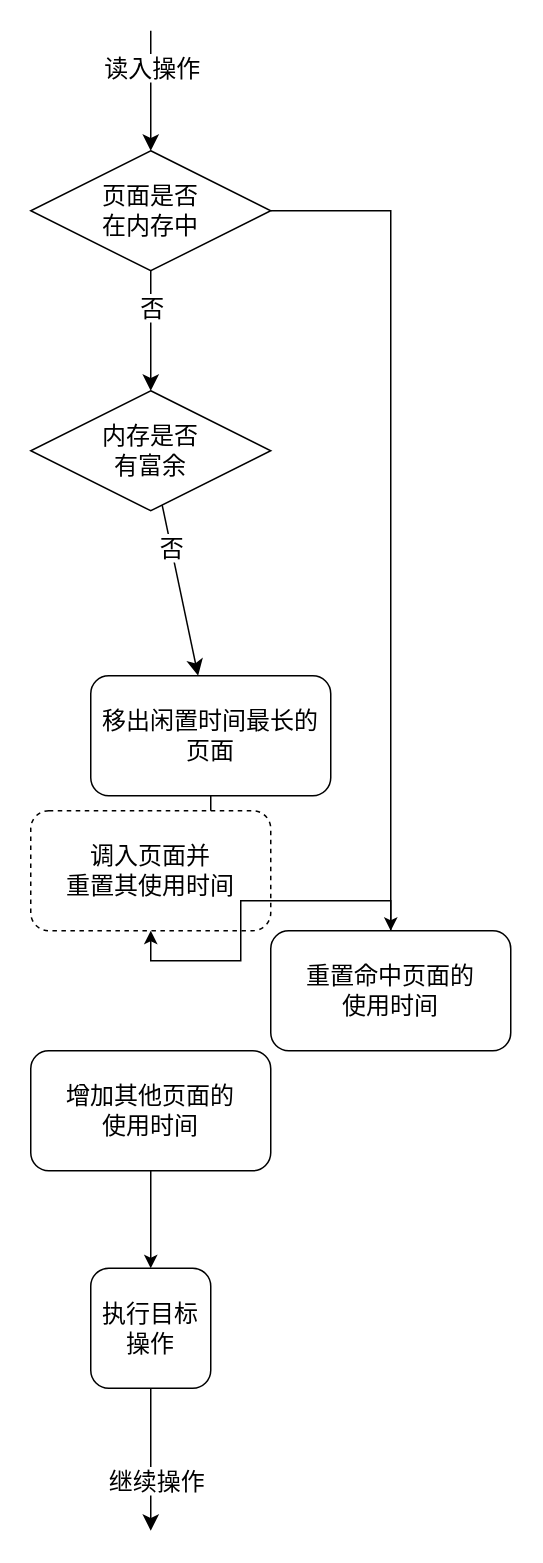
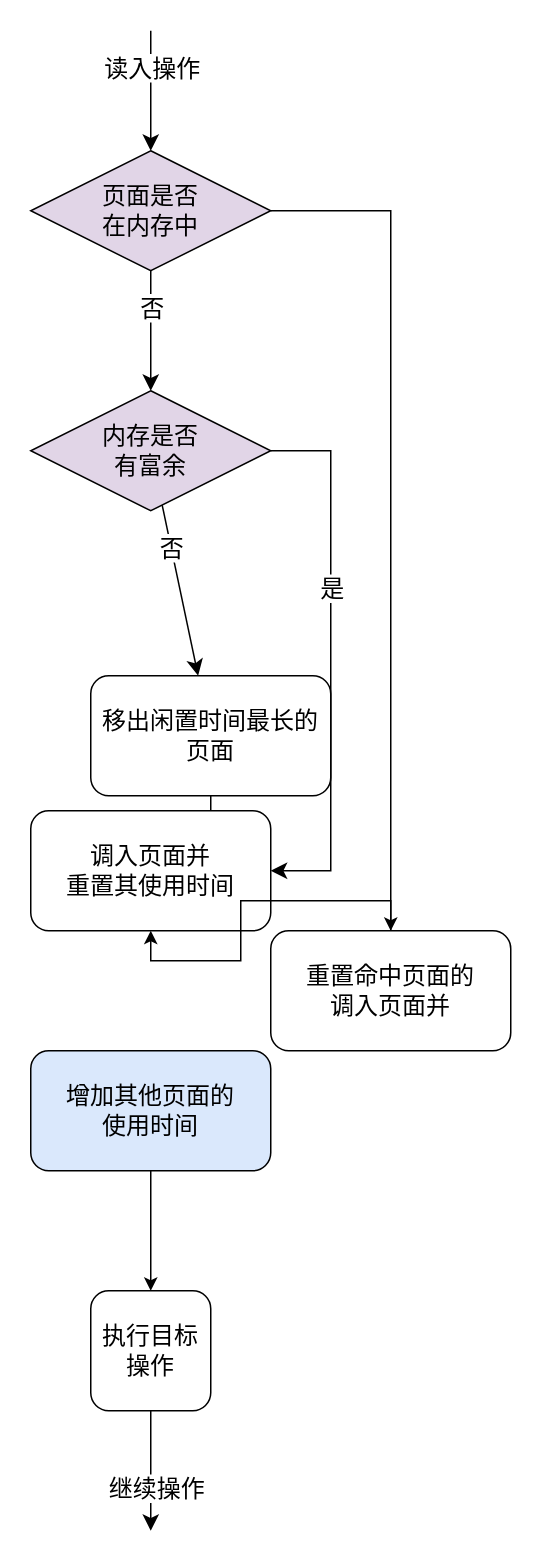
node "页面是否 在内存中": fillcolor #ffffff -> #e1d5e7
node "内存是否 有富余": fillcolor #ffffff -> #e1d5e7
edge "内存是否 有富余" -> "调入页面并 重置其使用时间": added, label "是"
node "调入页面并 重置其使用时间": style dashed -> solid
node "重置命中页面的 使用时间": label "重置命中页面的 使用时间" -> "重置命中页面的 调入页面并"
node "增加其他页面的 使用时间": fillcolor #ffffff -> #dae8fc
node "执行目标操作": moved (151, 1328) -> (151, 1351)
